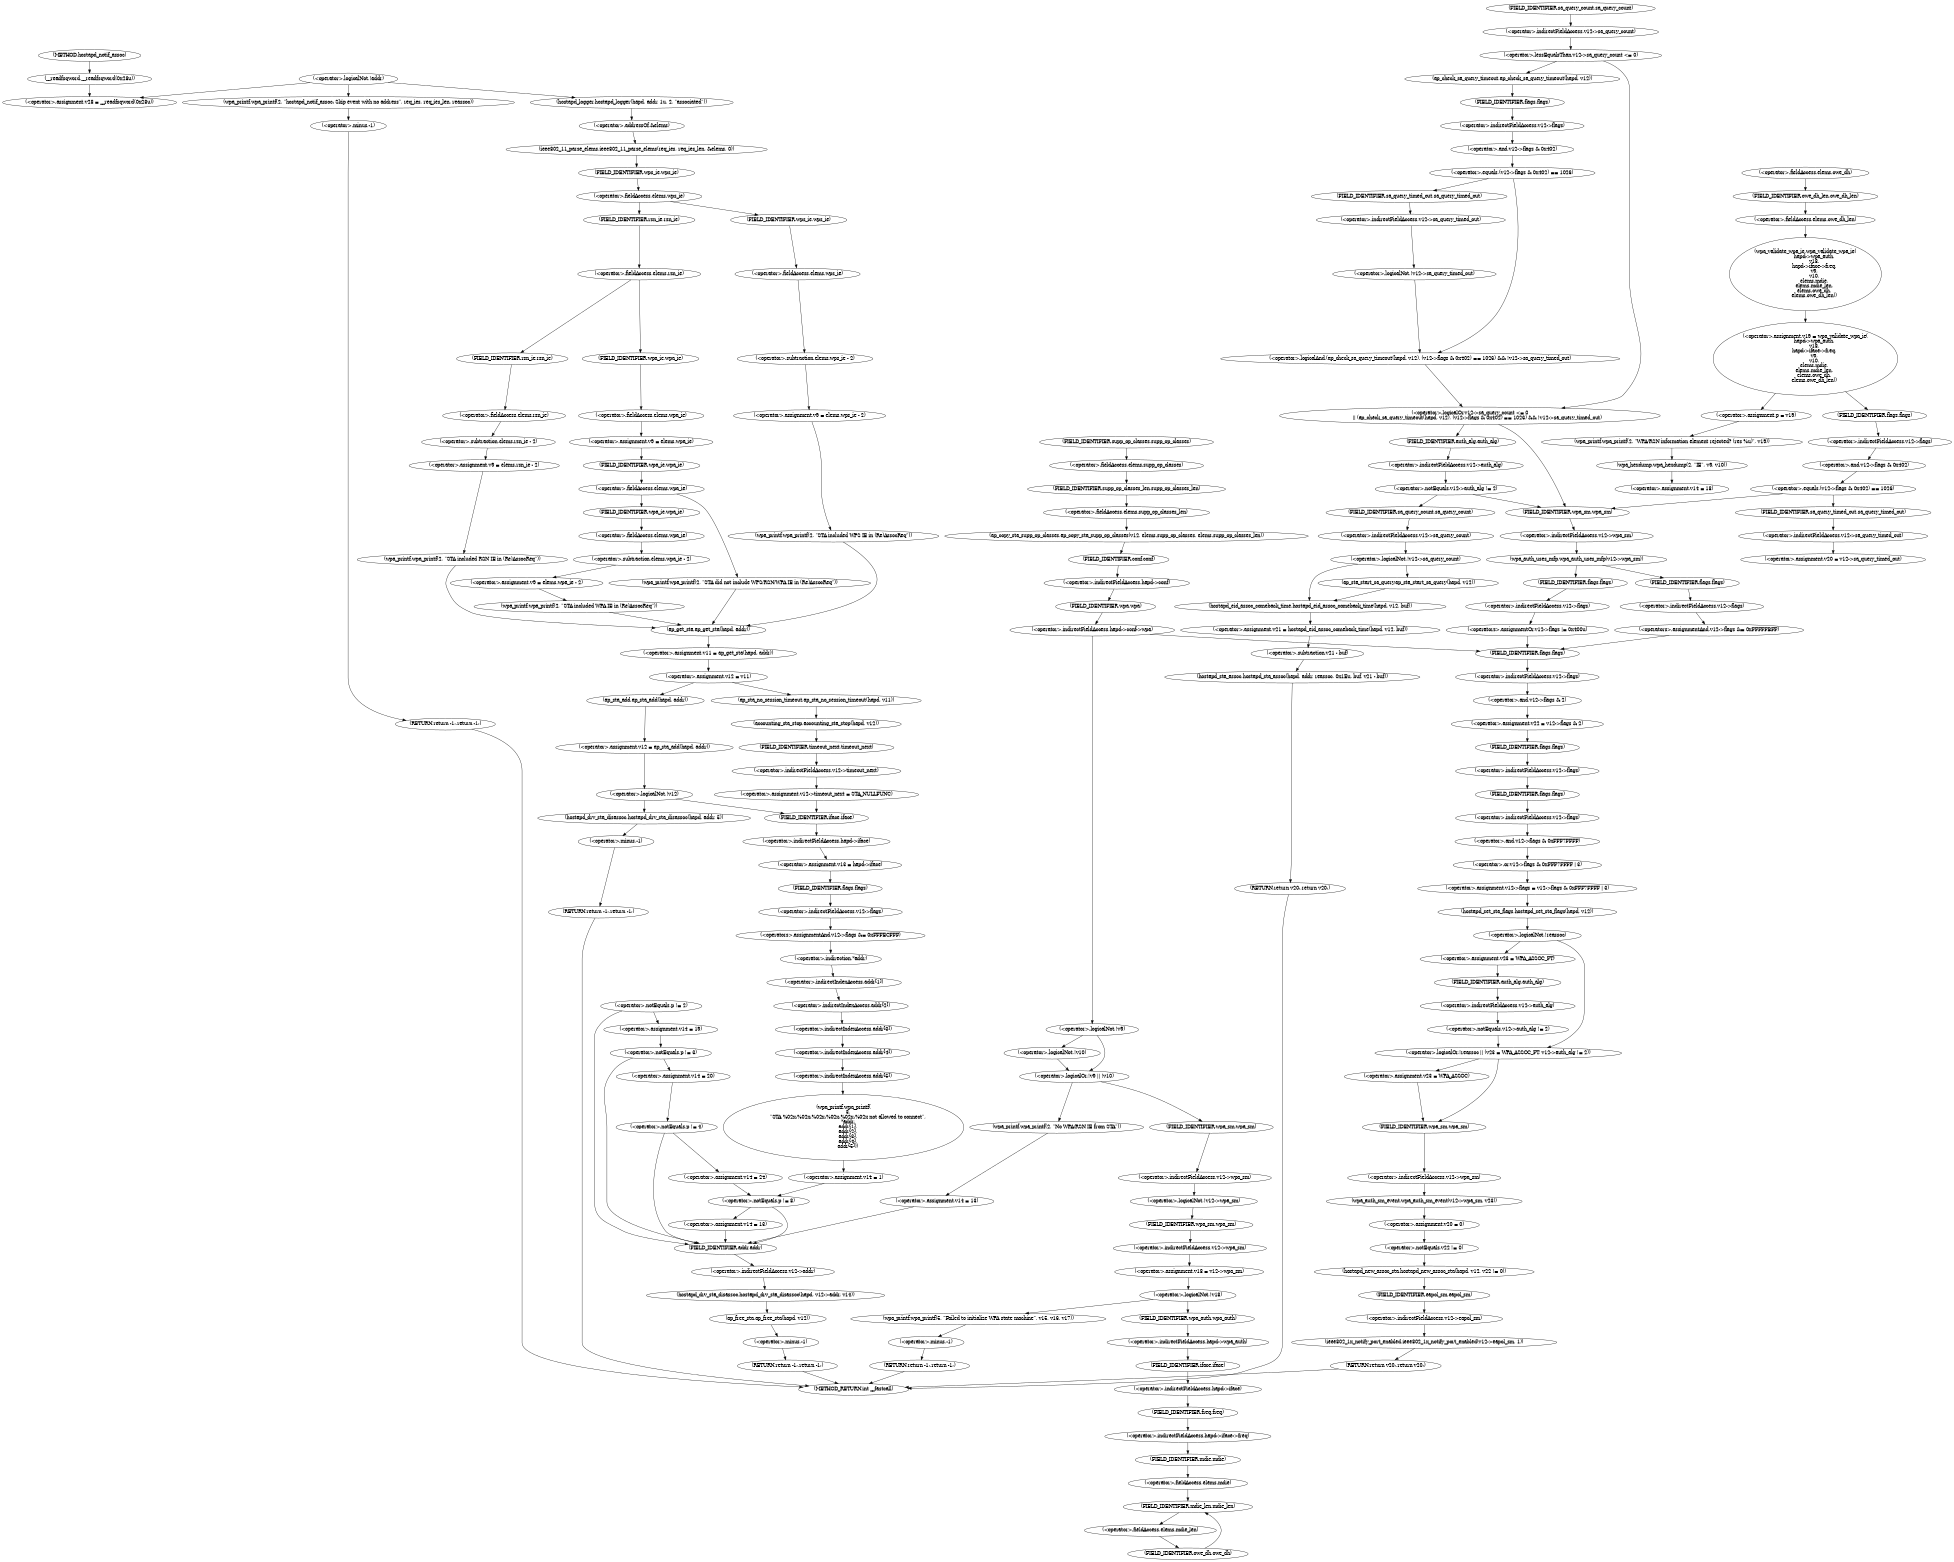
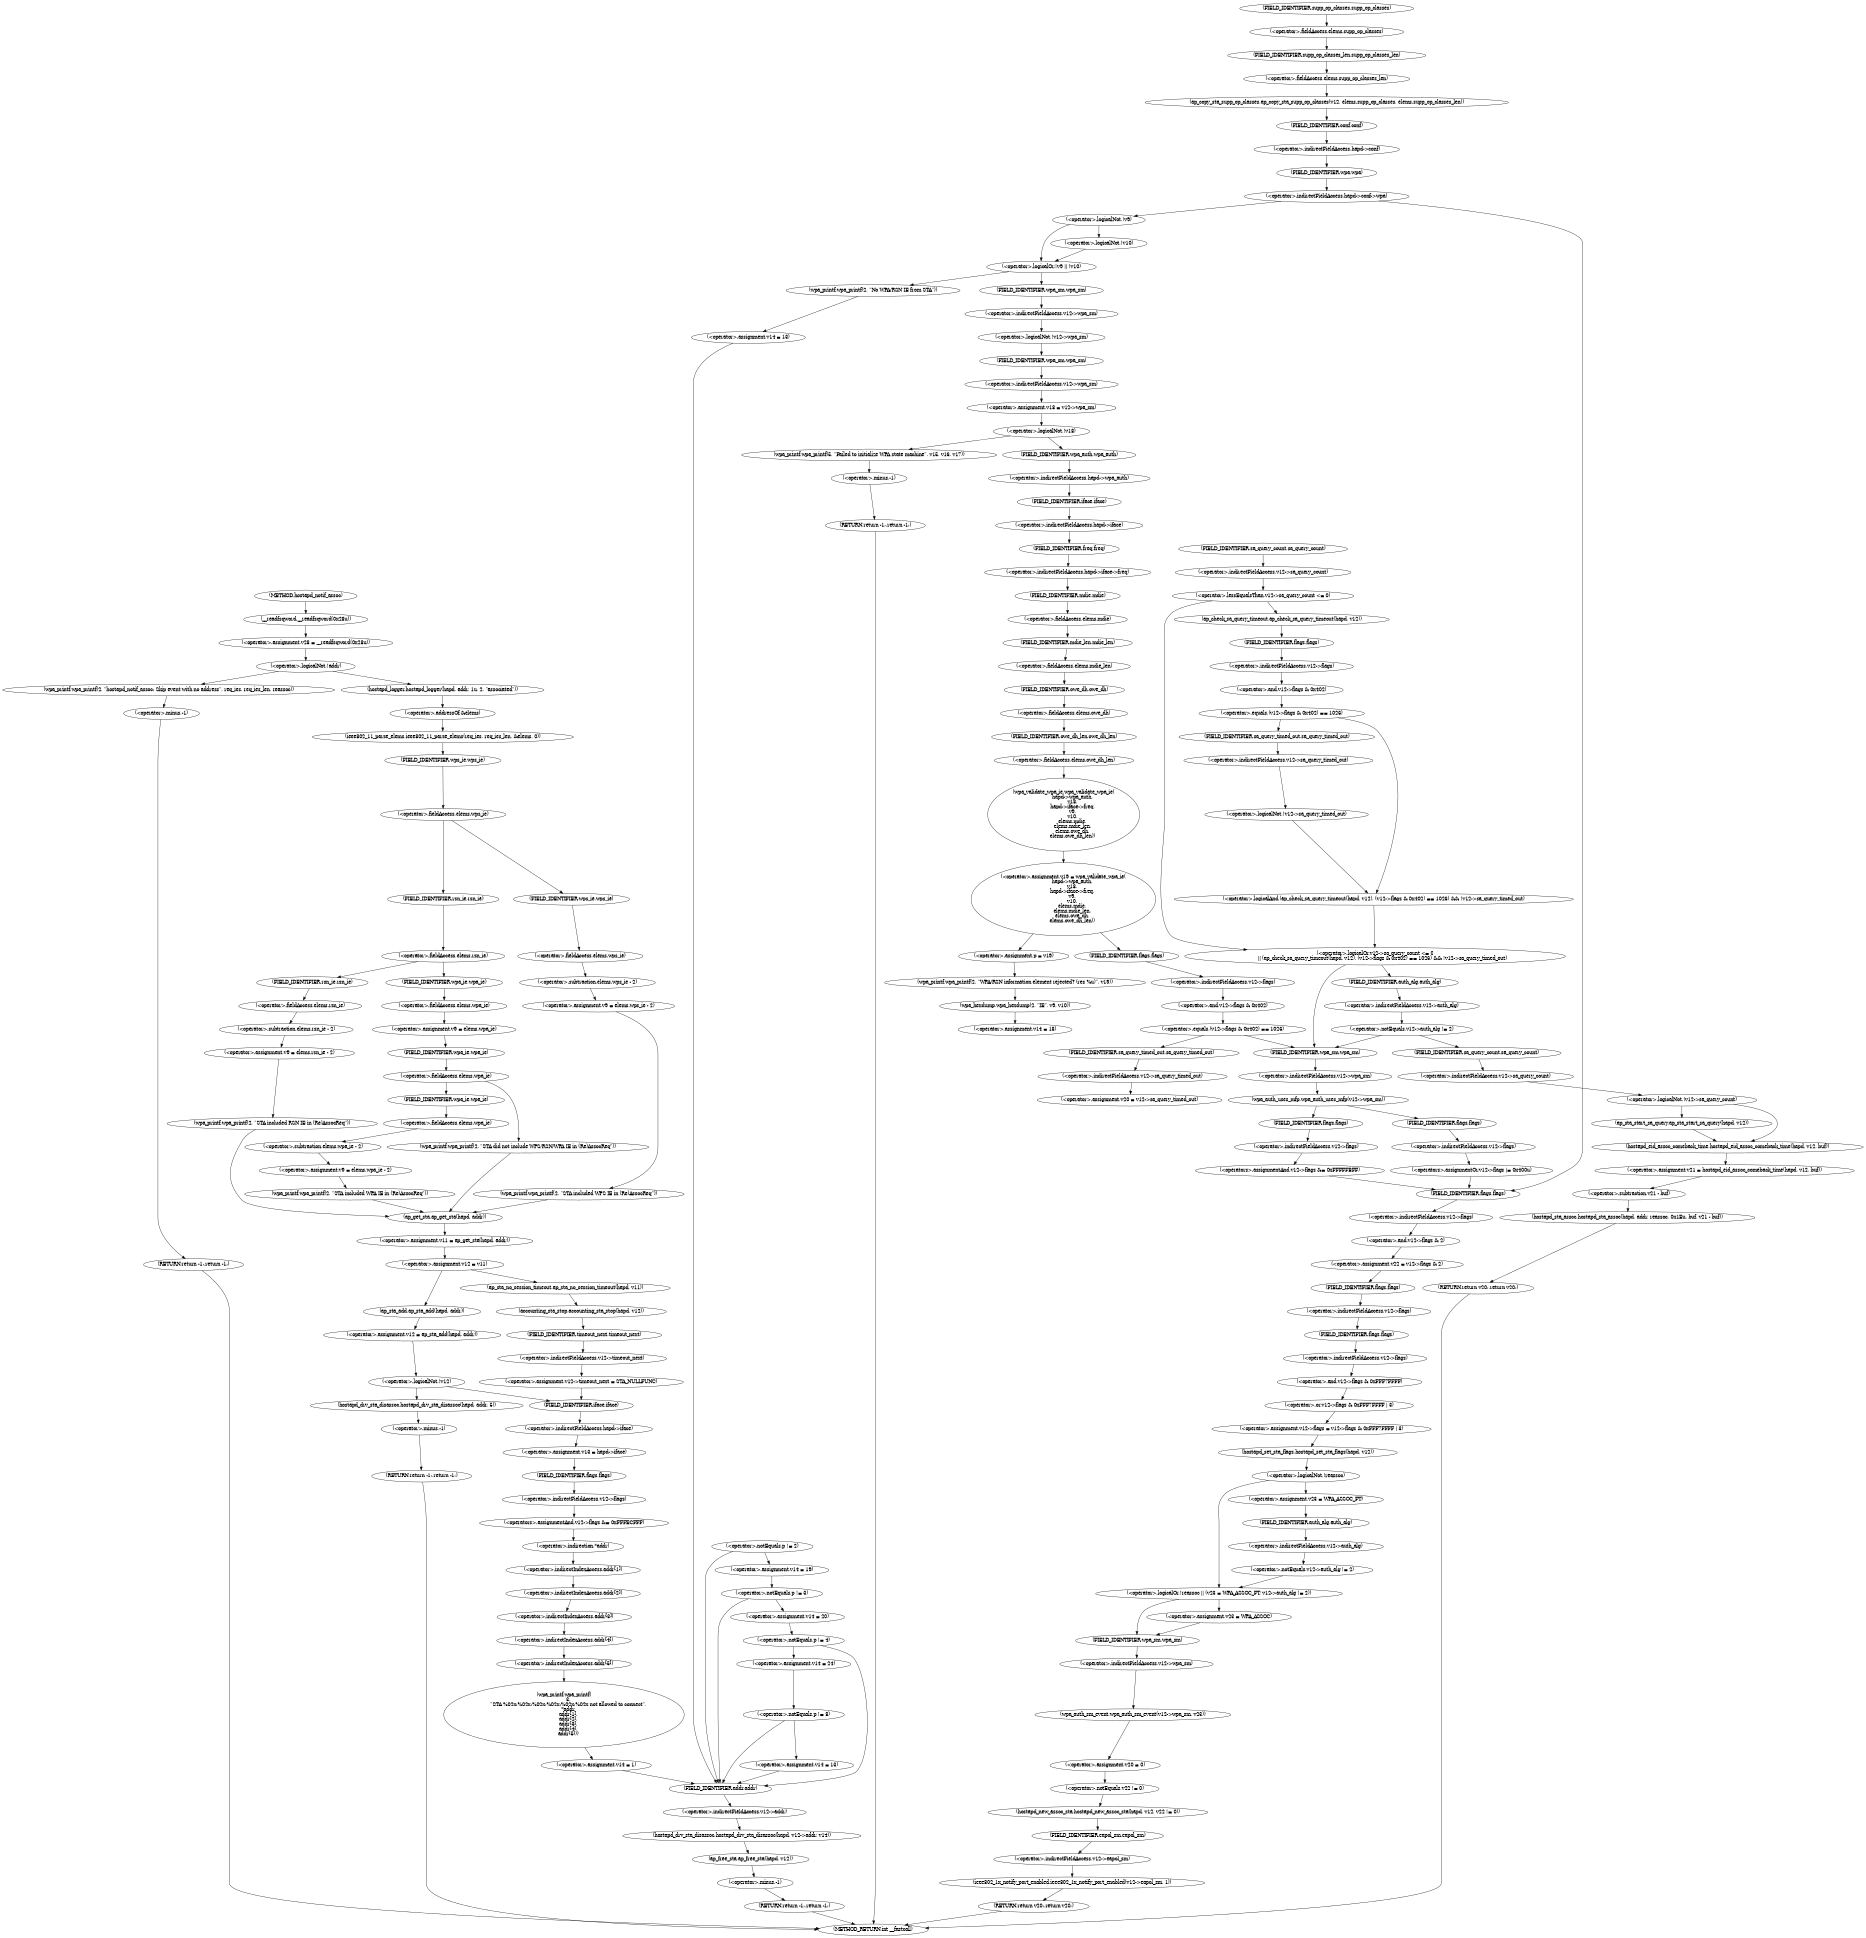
edge "(<operator>.logicalNot,!addr)" -> "(<operator>.assignment,v28 = __readfsqword(0x28u))": reversed
edge "(<operator>.assignment,v14 = 1)" -> "(<operator>.notEquals,p != 8)": now "(<operator>.assignment,v14 = 1)" -> "(FIELD_IDENTIFIER,addr,addr)"
edge "(FIELD_IDENTIFIER,owe_dh,owe_dh)" -> "(FIELD_IDENTIFIER,mdie_len,mdie_len)": now "(FIELD_IDENTIFIER,owe_dh,owe_dh)" -> "(<operator>.fieldAccess,elems.owe_dh)"
